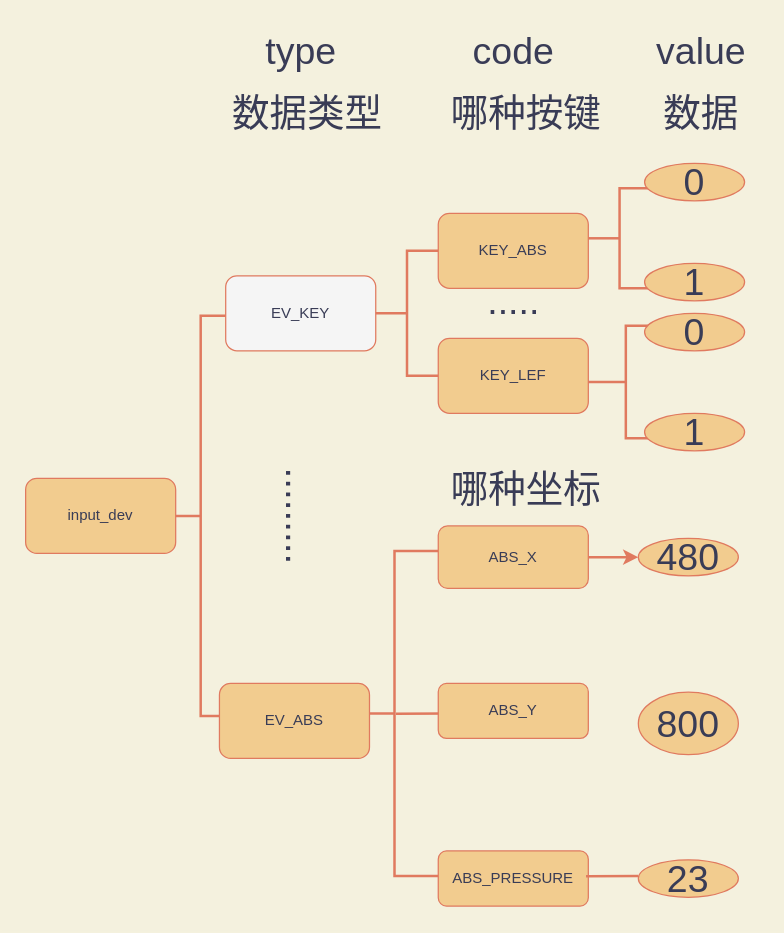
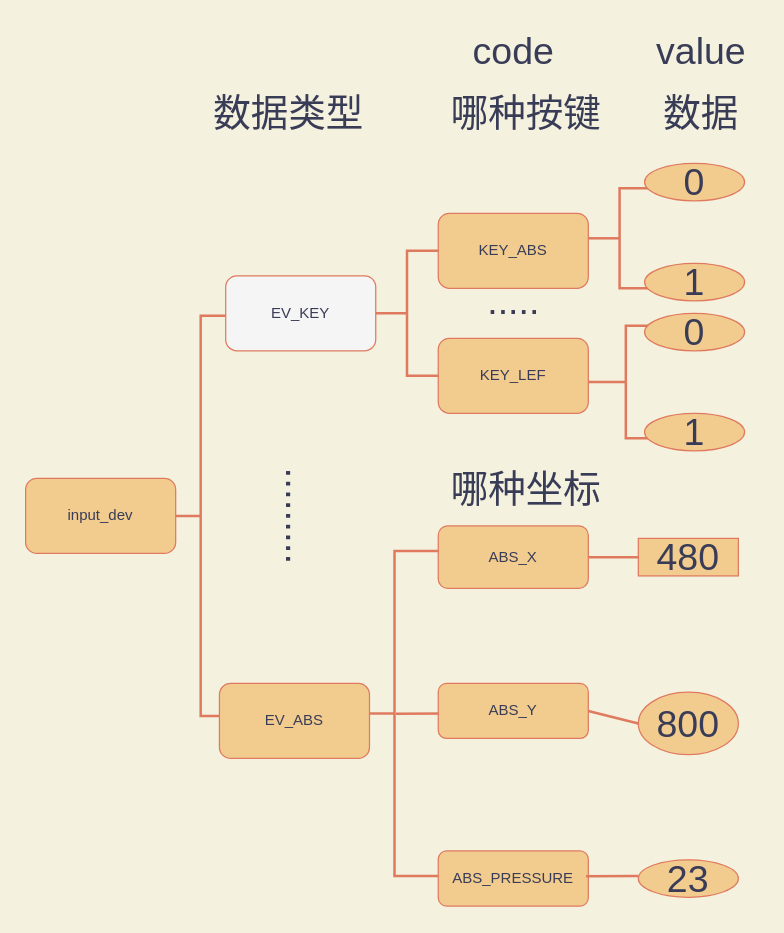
node "type": removed
node "数据类型": moved (307, 113) -> (288, 113)
edge "ABS_X" -> "480": arrowhead classic -> none
node "480": shape ellipse -> rectangle
edge "ABS_Y" -- "800": added
